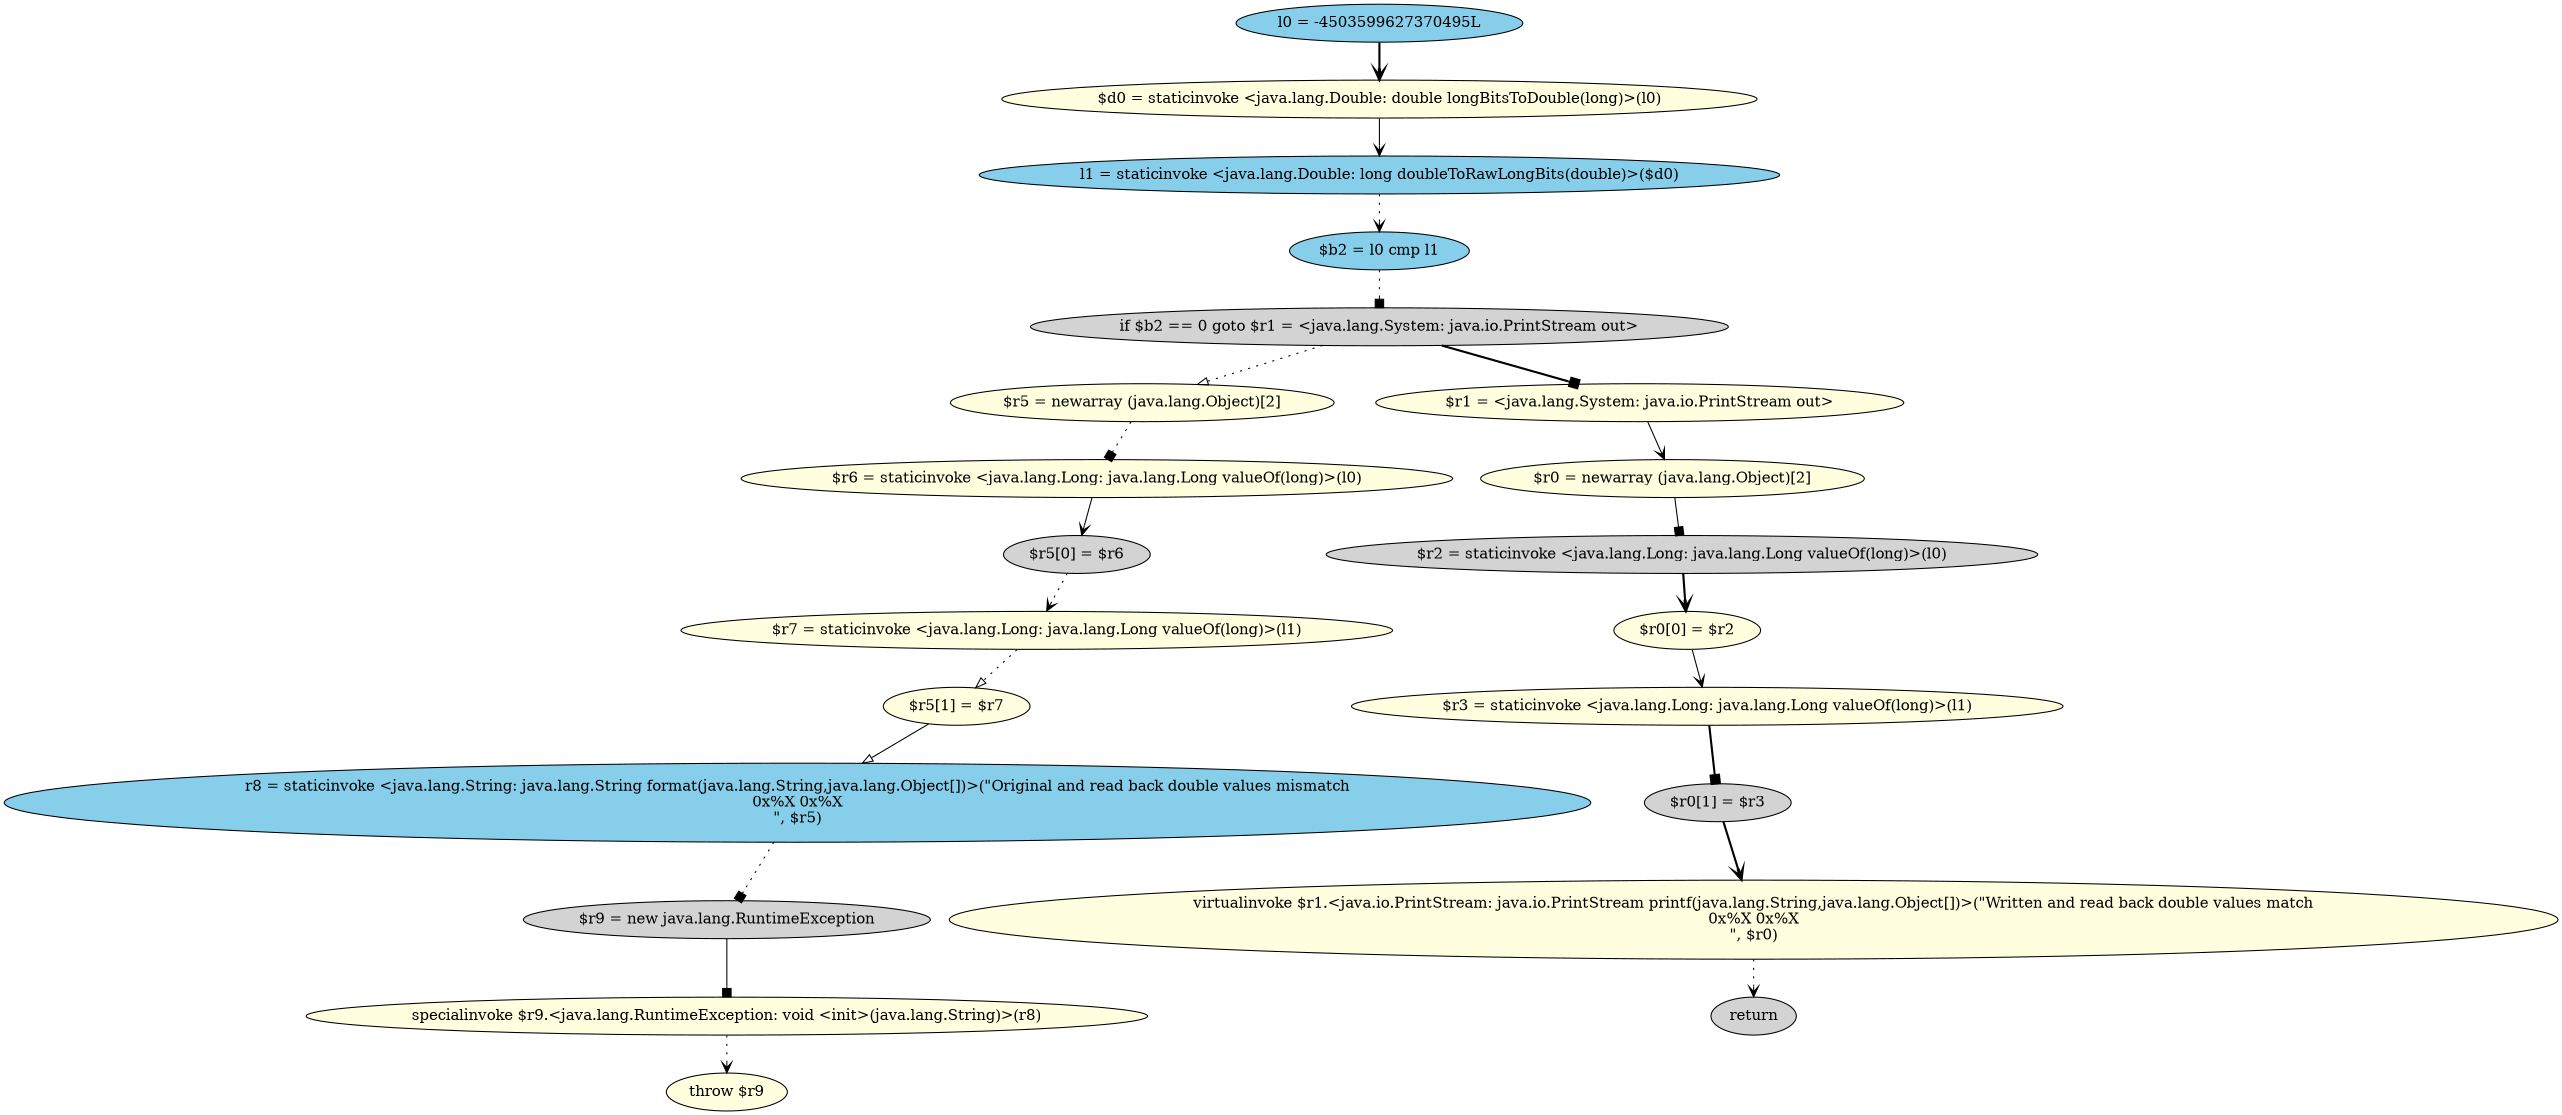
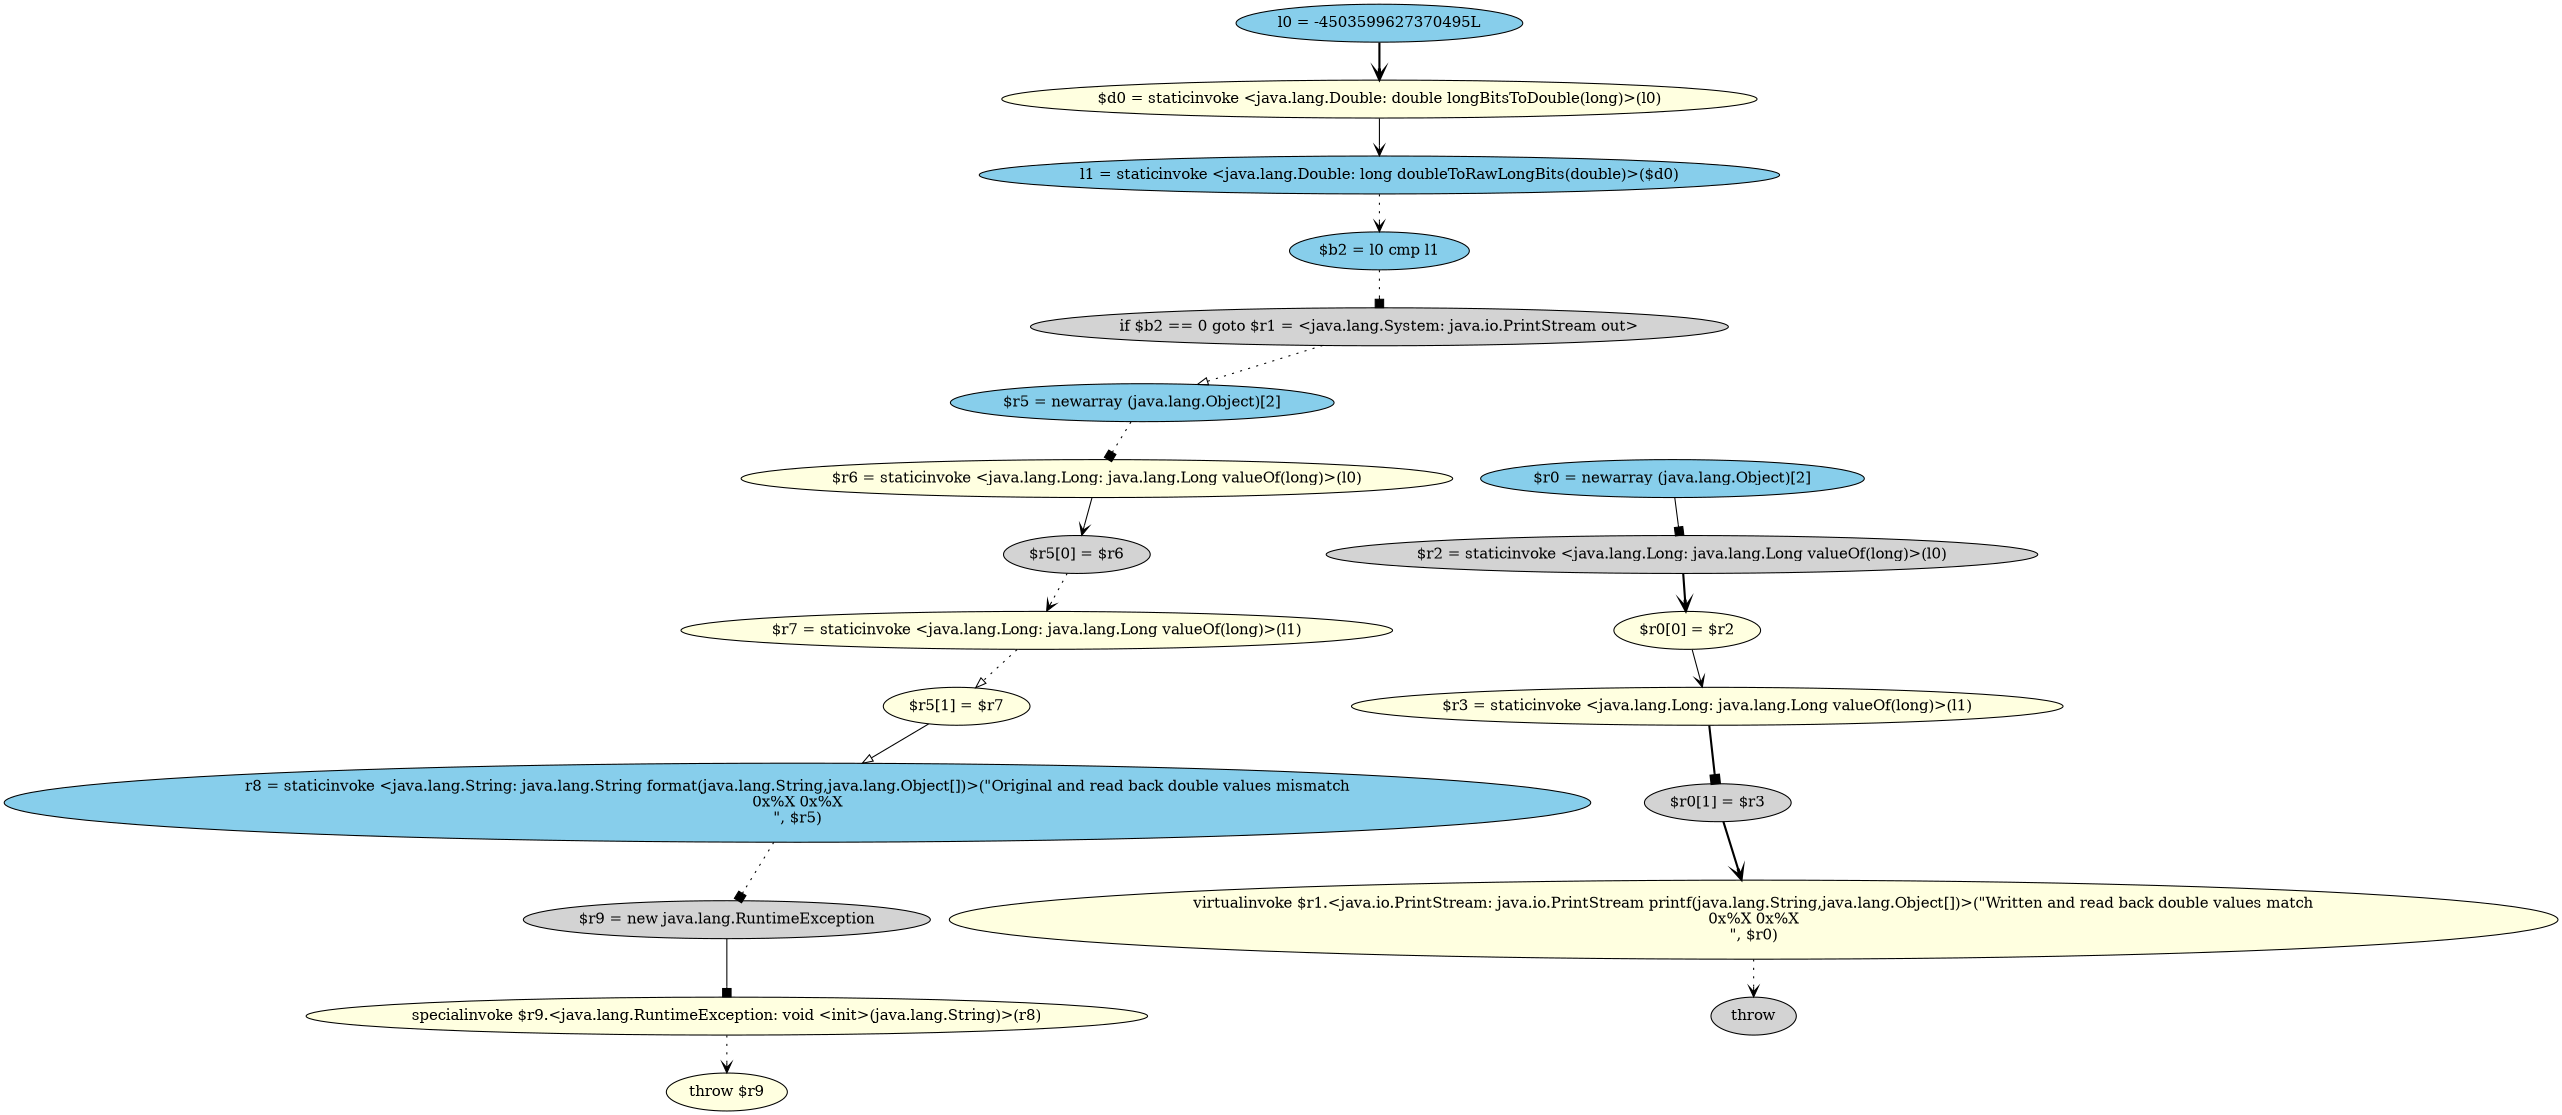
node "$r5 = newarray (java.lang.Object)[2]": fillcolor lightyellow -> skyblue
node "$r1 = <java.lang.System: java.io.PrintStream out>": removed
node "$r0 = newarray (java.lang.Object)[2]": fillcolor lightyellow -> skyblue
node "return": label "return" -> "throw"
